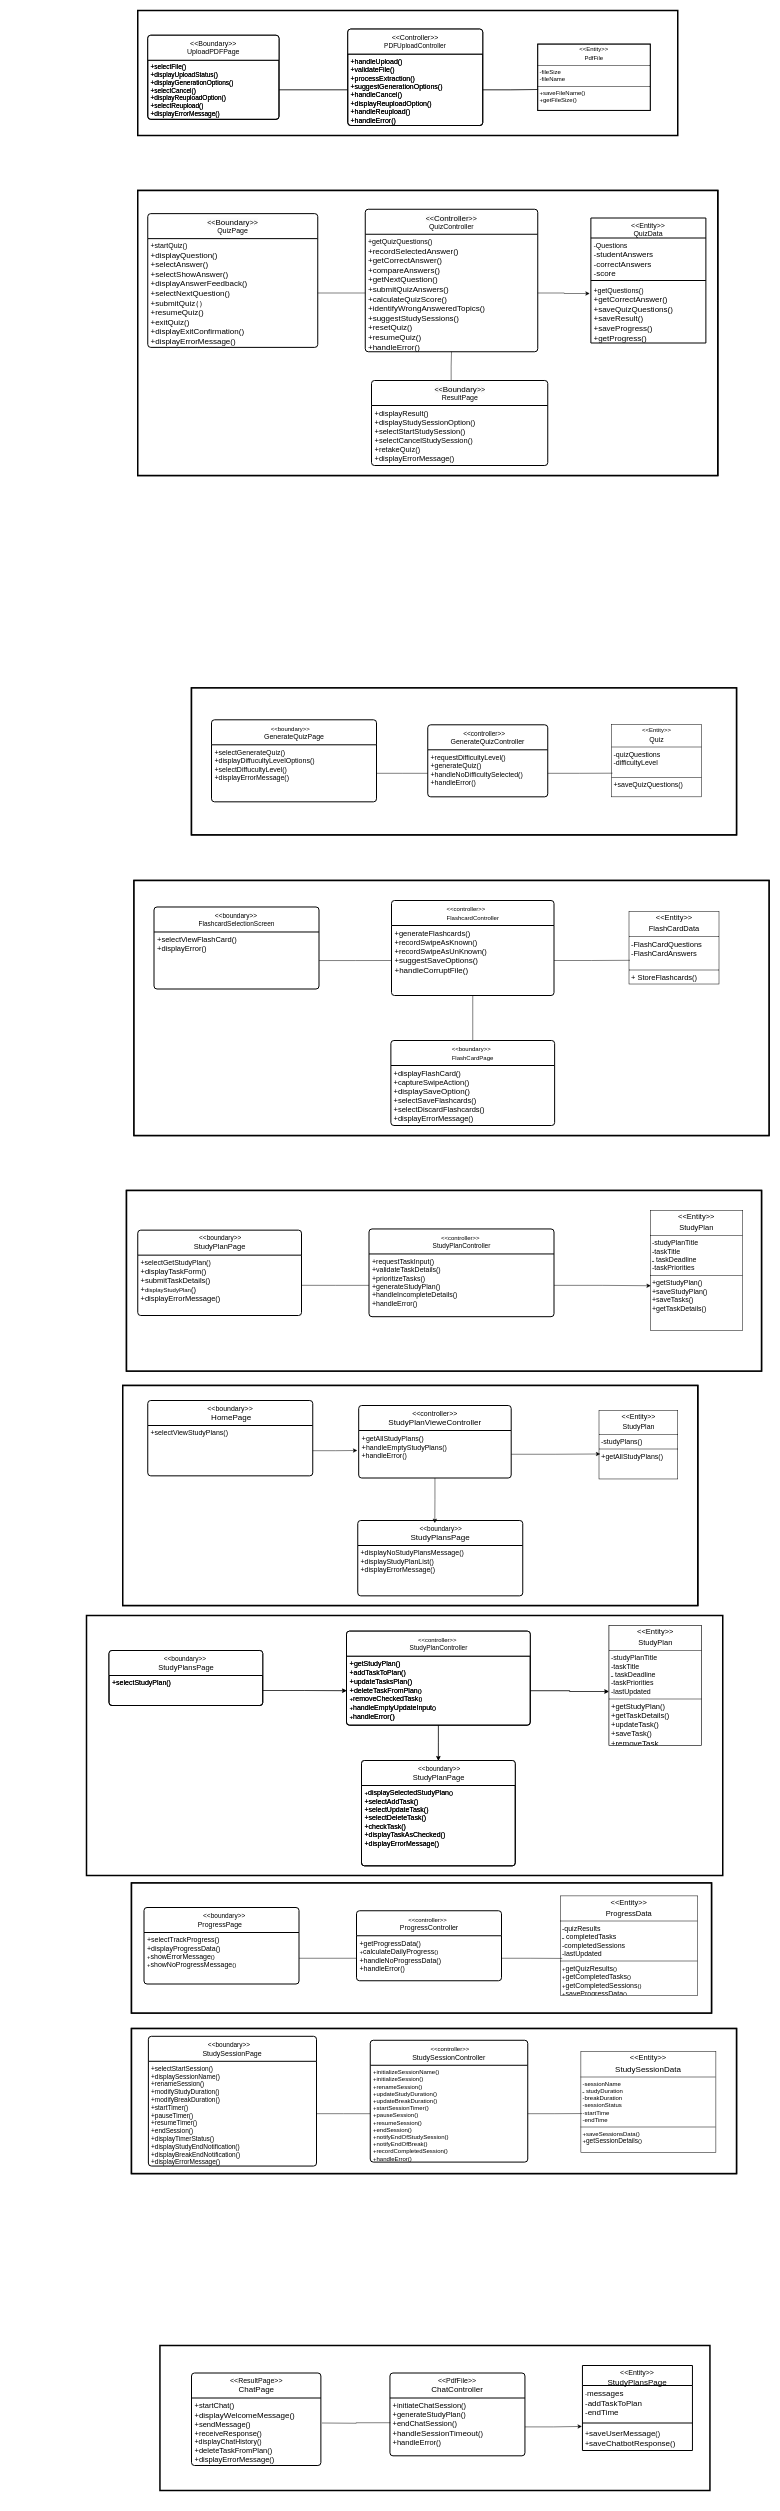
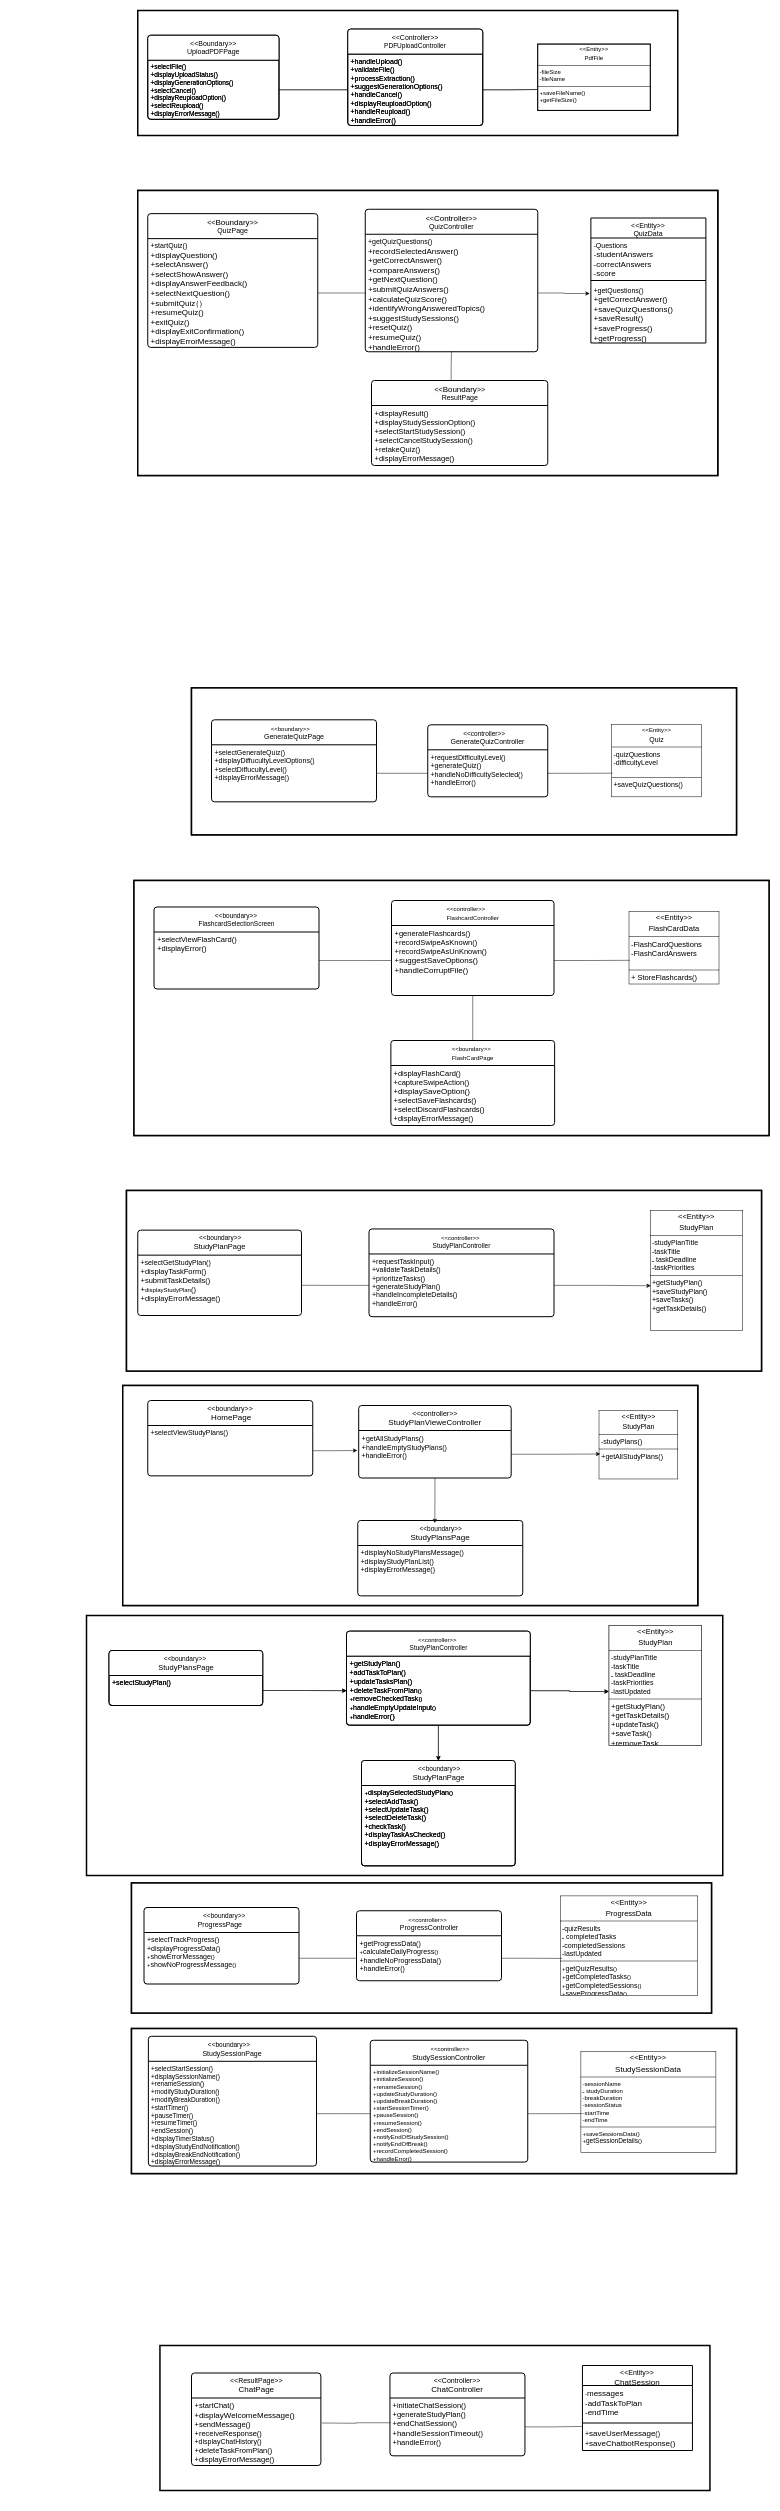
node "<<Entity>> StudyPlansPage": label "<<Entity>> StudyPlansPage" -> "<<Entity>> ChatSession"
node "<<PdfFile>> ChatController": label "<<PdfFile>> ChatController" -> "<<Controller>> ChatController"
edge "+initiateChatSession() +generateStudyPlan() +endChatSession() +handleSessionTimeout() +handleError()" -> "+saveUserMessage() +saveChatbotResponse()": arrowhead classic -> none
